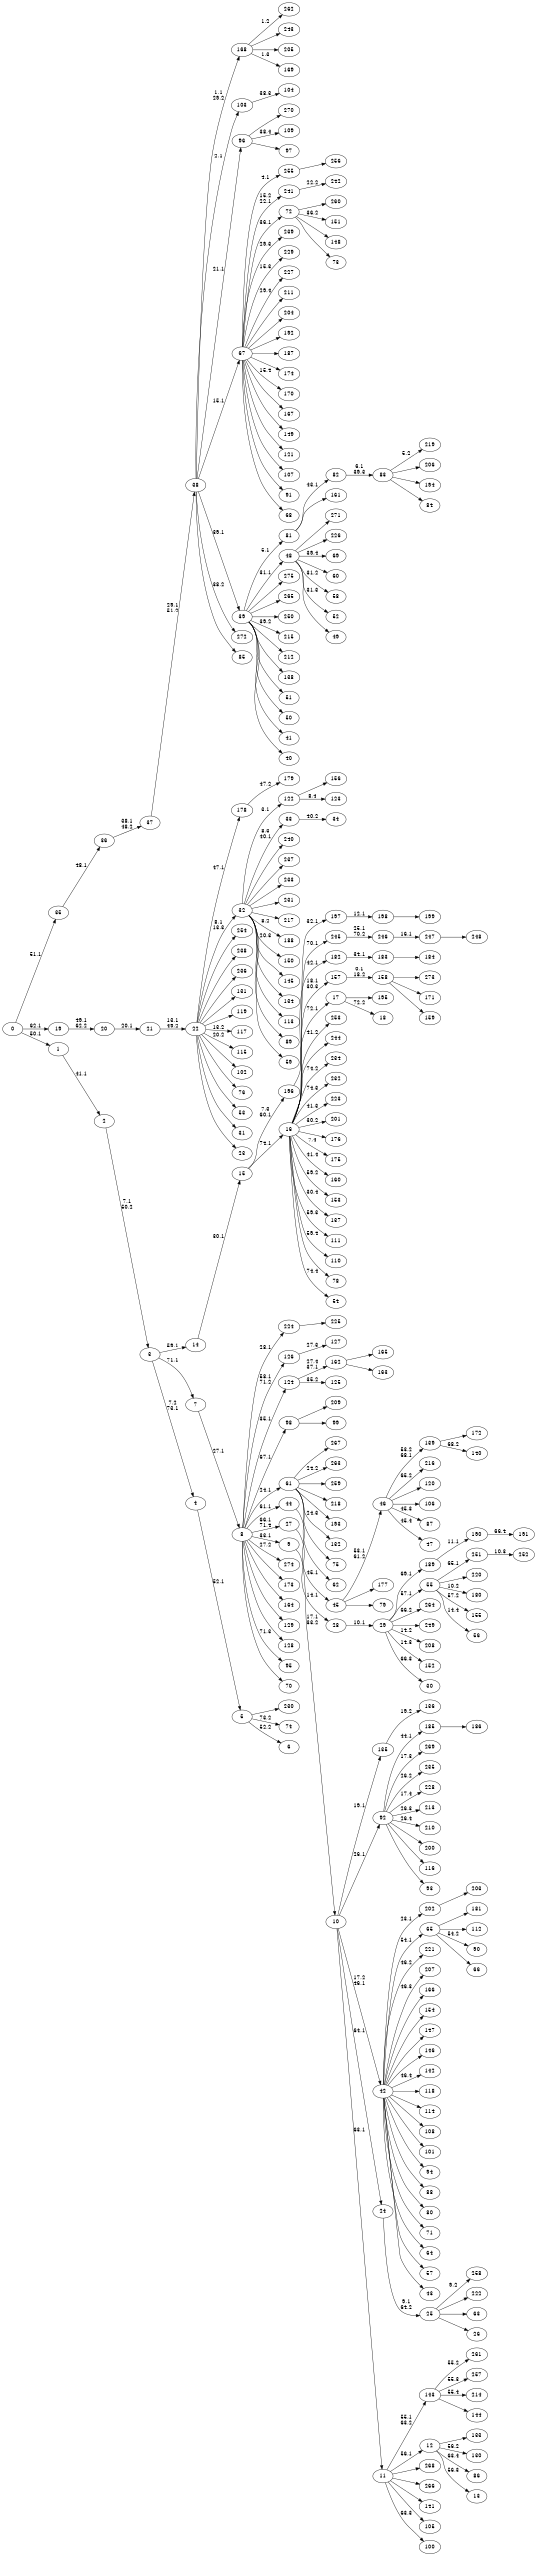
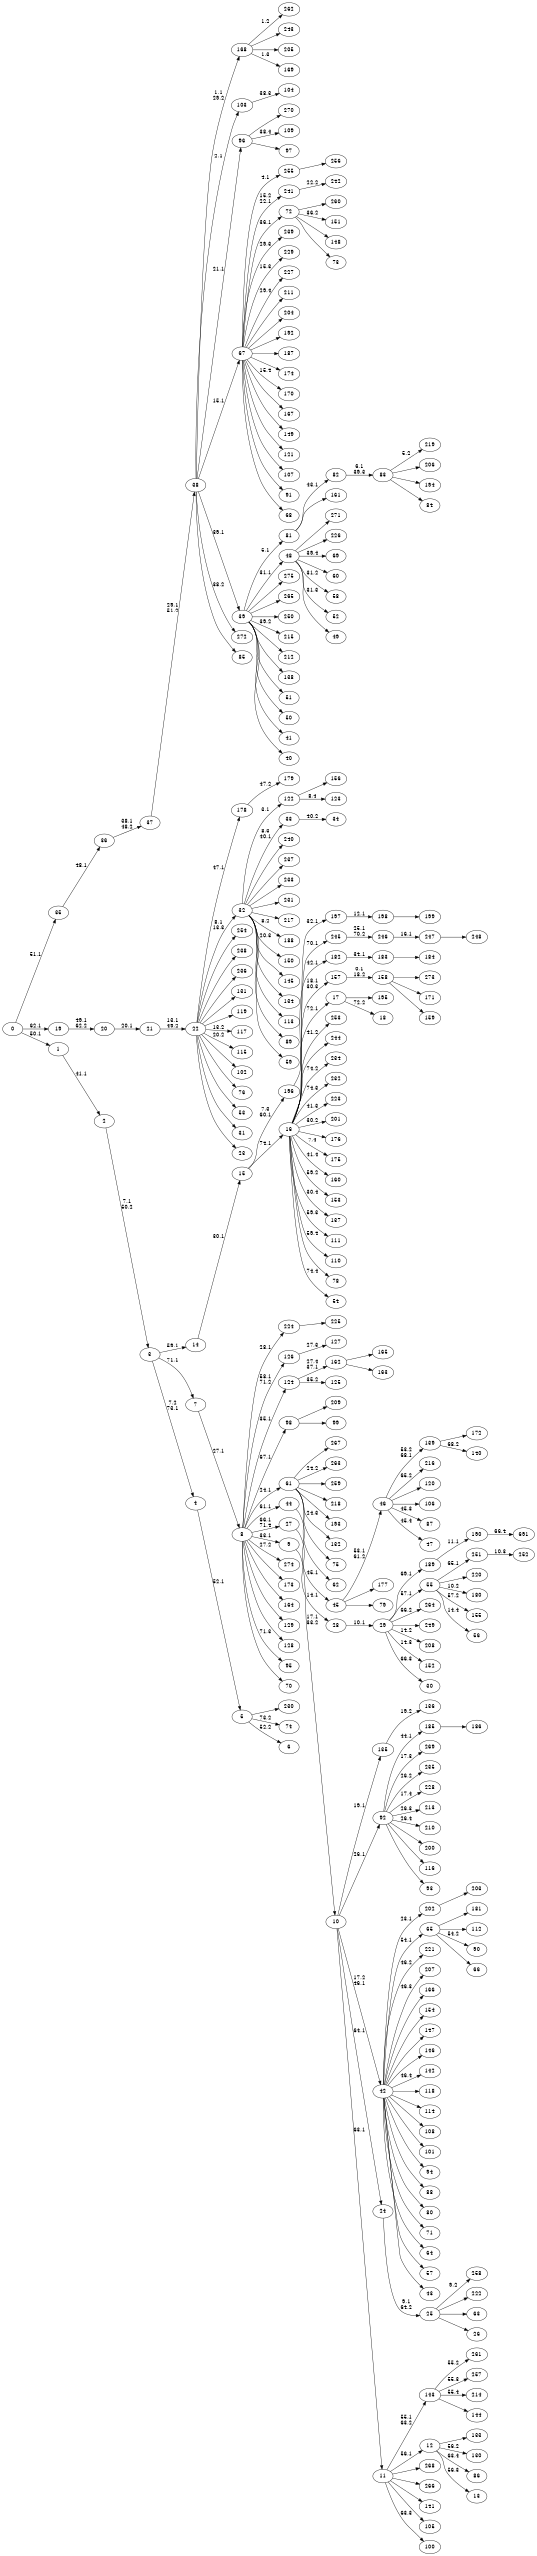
node "191": label "191" -> "691"
